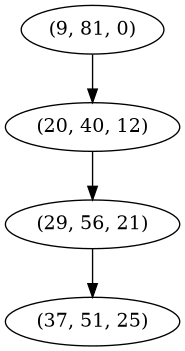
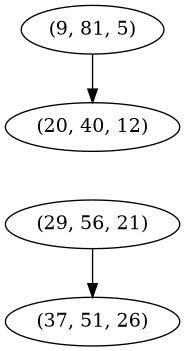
node "(9, 81, 0)": label "(9, 81, 0)" -> "(9, 81, 5)"
edge "(20, 40, 12)" -> "(29, 56, 21)": removed
node "(37, 51, 25)": label "(37, 51, 25)" -> "(37, 51, 26)"
